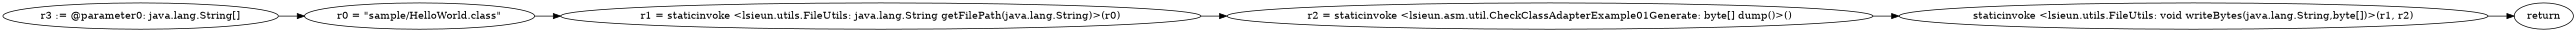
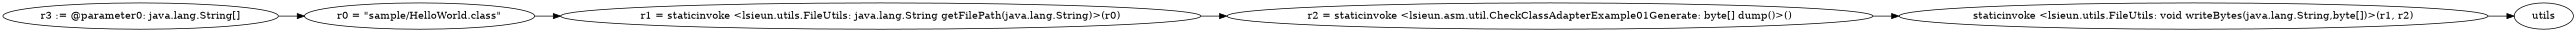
node "return": label "return" -> "utils"
